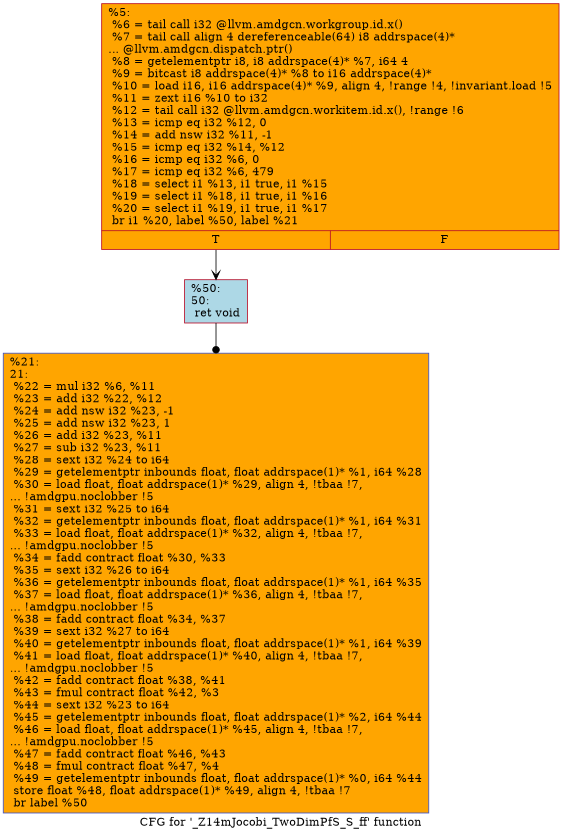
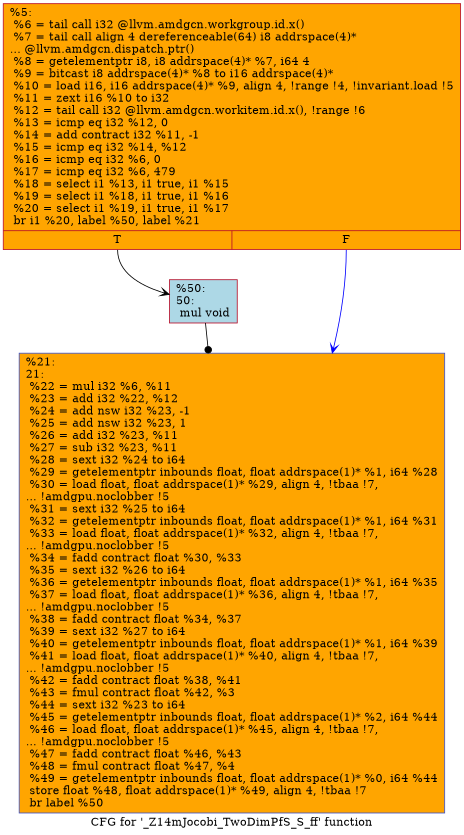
node "%5:": text "%14 = add nsw i32 %11, -1" -> "%14 = add contract i32 %11, -1"
edge "%5:" -> "%21:": added
node "%50:": text "ret void" -> "mul void"
